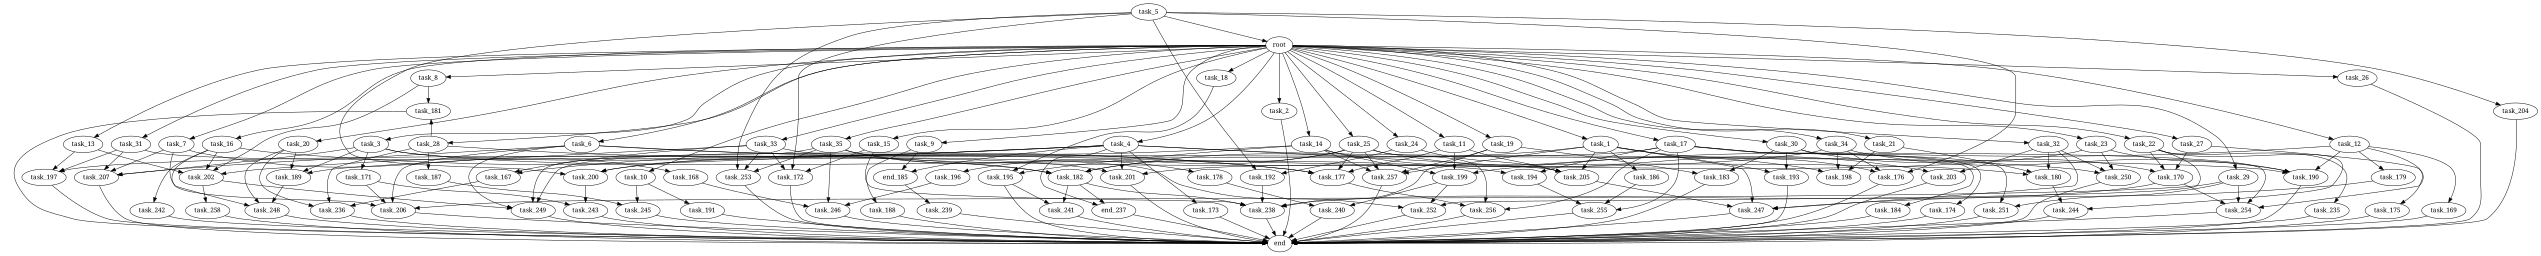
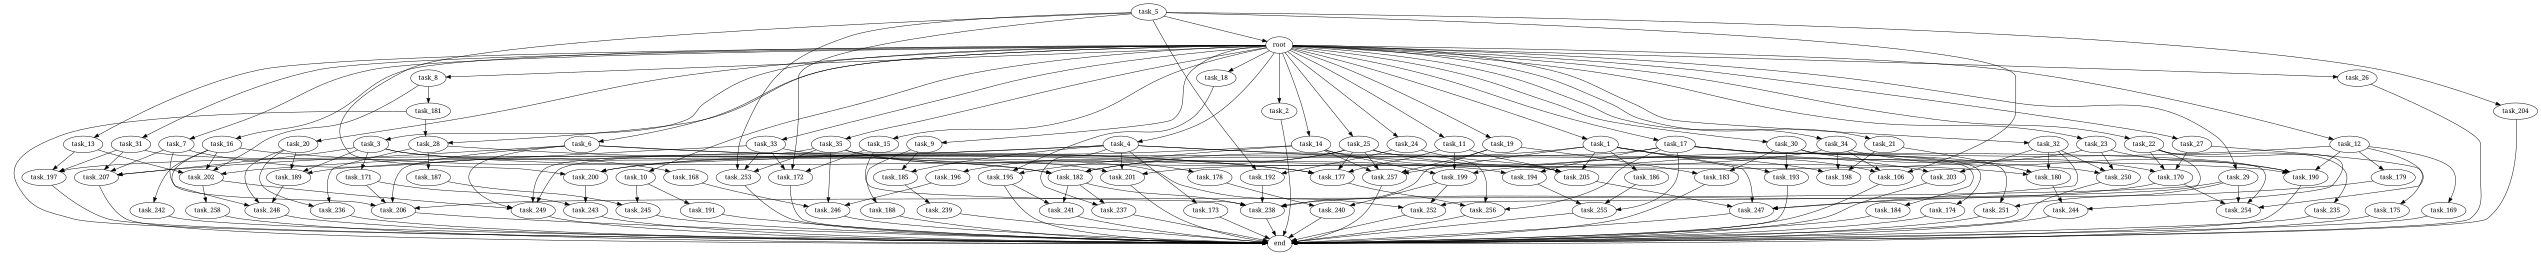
edge "task_28" -> "task_181": reversed
node "task_167": removed
node "end_185": label "end_185" -> "task_185"
node "task_176": label "task_176" -> "task_106"
node "end_237": label "end_237" -> "task_237"
edge "task_254" -> "end": removed
